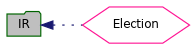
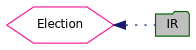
edge "Election" -> "IR": reversed
